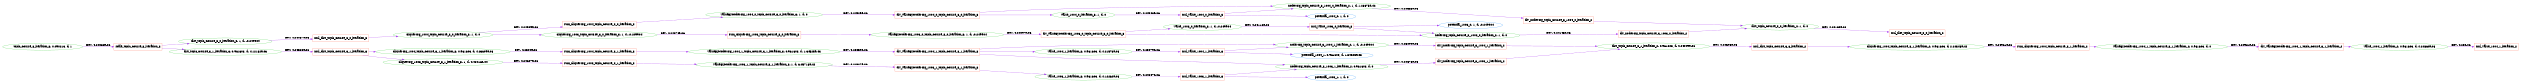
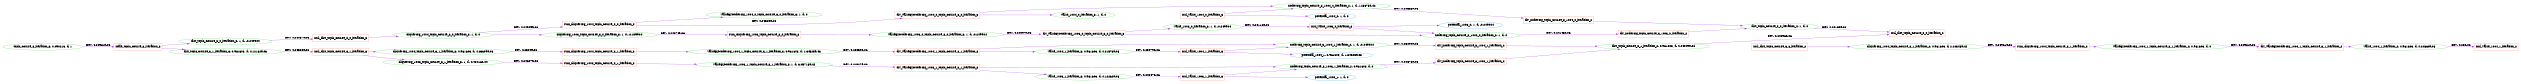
edge "valueByNodeMsg_1004_0_topic_Course_3_0_iteration_3: 1, d: 0" -> "div_valueByNodeMsg_1004_0_topic_Course_3_0_iteration_3": now "sum_cliqueMsg_1004_topic_Course_3_0_iteration_3" -> "div_valueByNodeMsg_1004_0_topic_Course_3_0_iteration_3"
edge "value_1004_0_iteration_3: 1, d: 0" -> "mul_value_1004_0_iteration_3": removed, label "Dev: 4.24548e-06"
edge "topic_Course_3_iteration_3: 0.490213, d: 1" -> "scale_topic_Course_3_iteration_3": label "Dev: 4.24038e-06" -> "Dev: 4.24981e-06"
edge "dist_topic_Course_3_1_iteration_2: 0.961603, d: 4.24049e-06" -> "mul_dist_topic_Course_3_6_iteration_2": now "dist_topic_Course_3_1_iteration_2: 0.961603, d: 4.24049e-06" -> "mul_dist_topic_Course_3_0_iteration_2"
edge "div_valueByNodeMsg_1004_1_topic_Course_3_1_iteration_3" -> "nodeMsg_topic_Course_3_1003_1_iteration_2: 0.961603, d: 0": now "div_valueByNodeMsg_1003_1_topic_Course_3_1_iteration_3" -> "nodeMsg_topic_Course_3_1003_1_iteration_2: 0.961603, d: 0"
